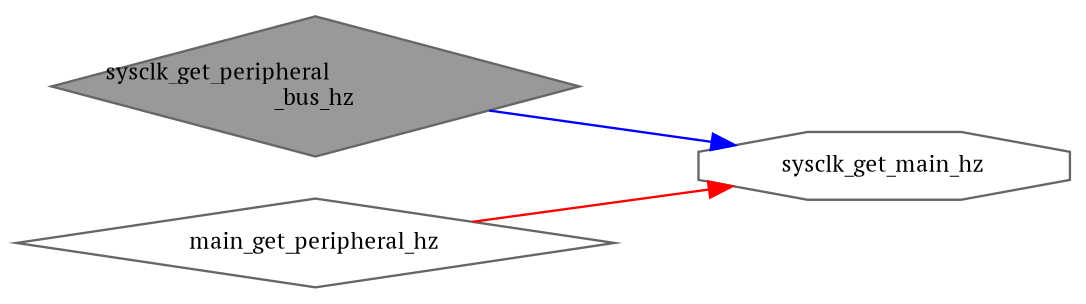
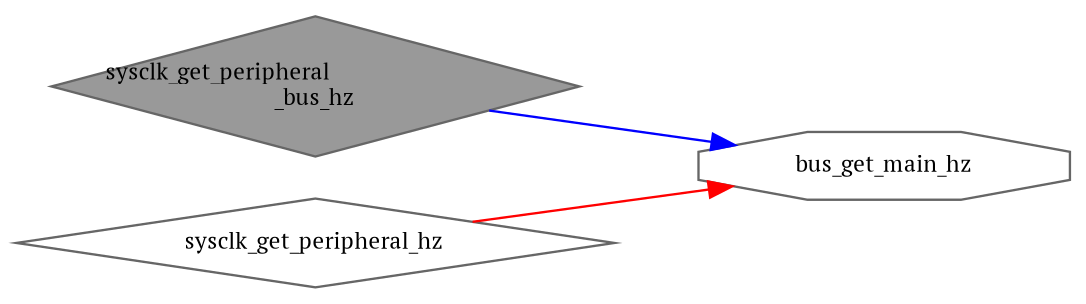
node "sysclk_get_main_hz": label "sysclk_get_main_hz" -> "bus_get_main_hz"
node "main_get_peripheral_hz": label "main_get_peripheral_hz" -> "sysclk_get_peripheral_hz"
